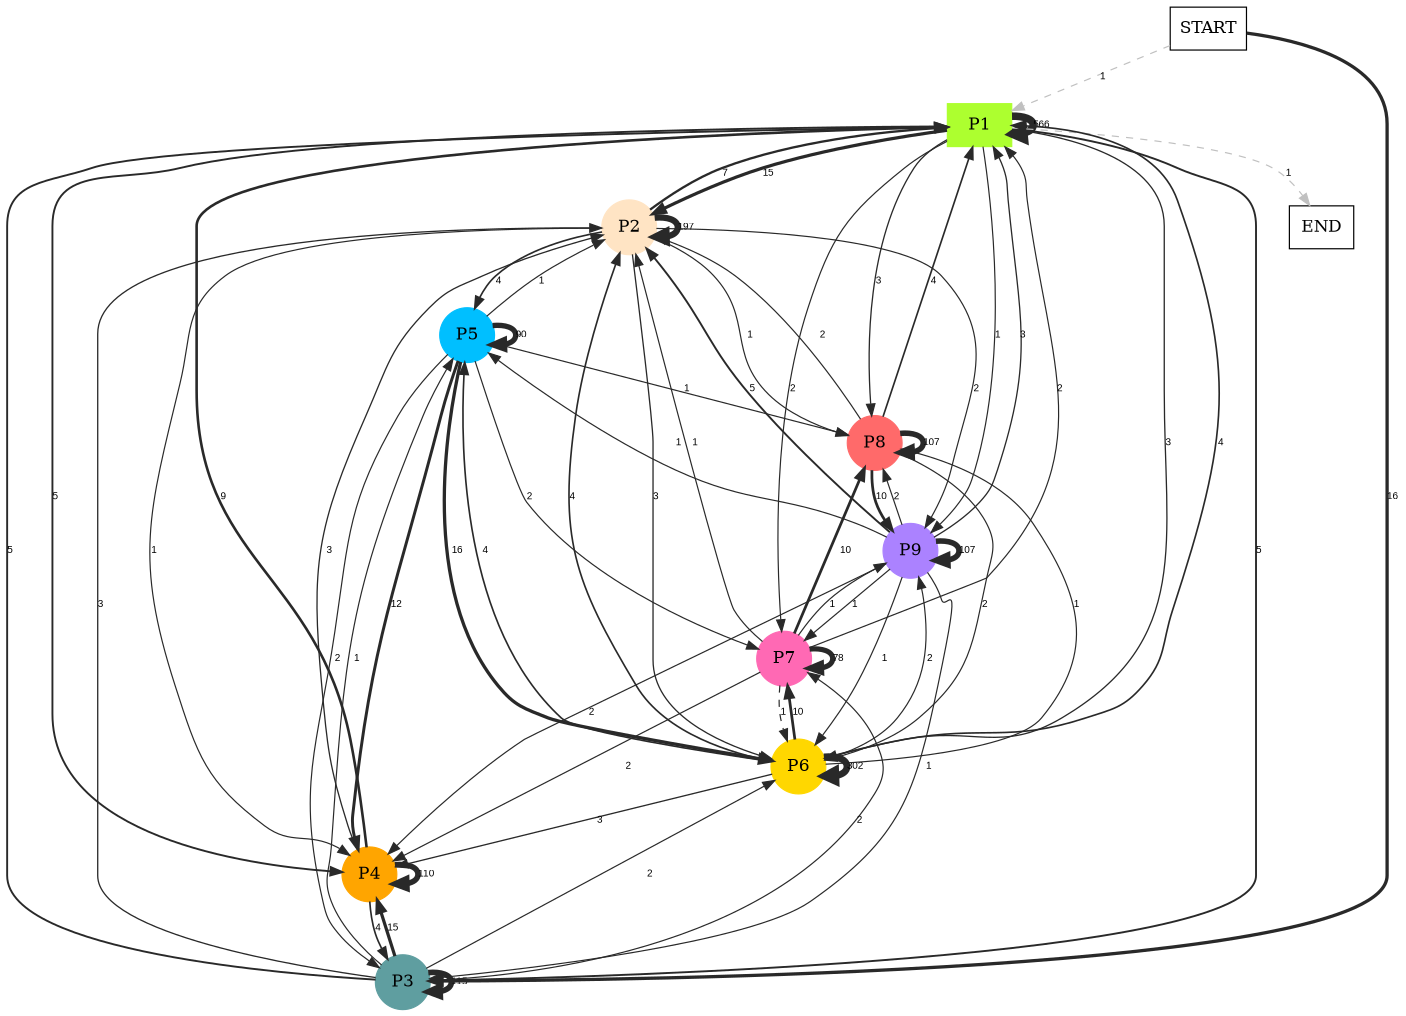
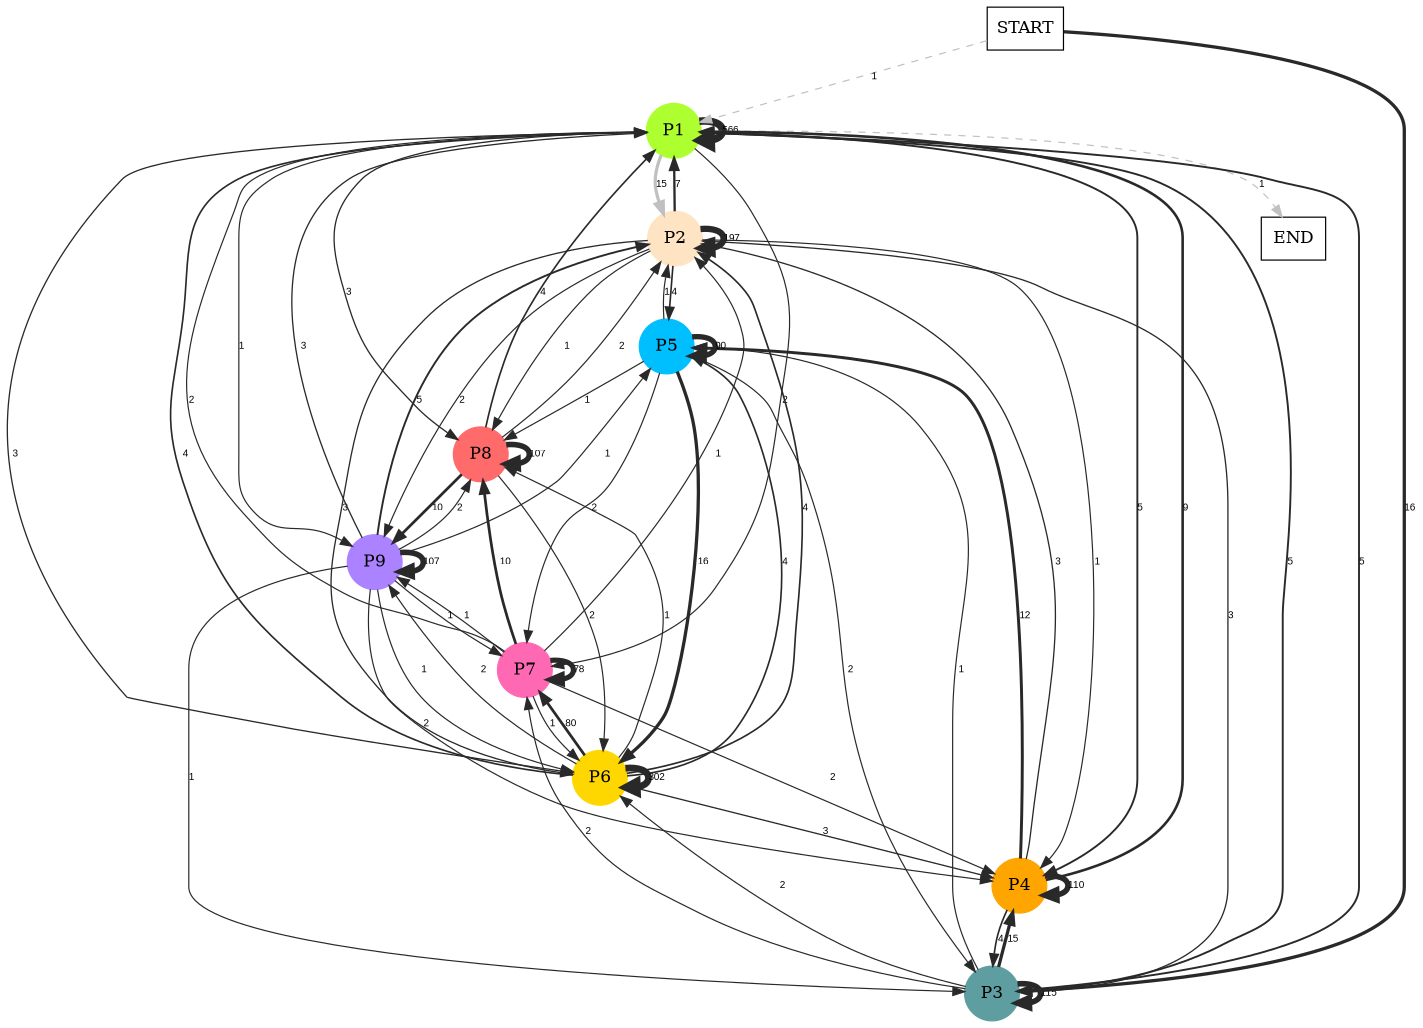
node "P1": shape box -> circle
edge "P1" -> "P2": color grey16 -> grey
edge "P5" -> "P4": reversed
edge "P7" -> "P6": style dashed -> solid
edge "P6" -> "P7": label "10" -> "80"
